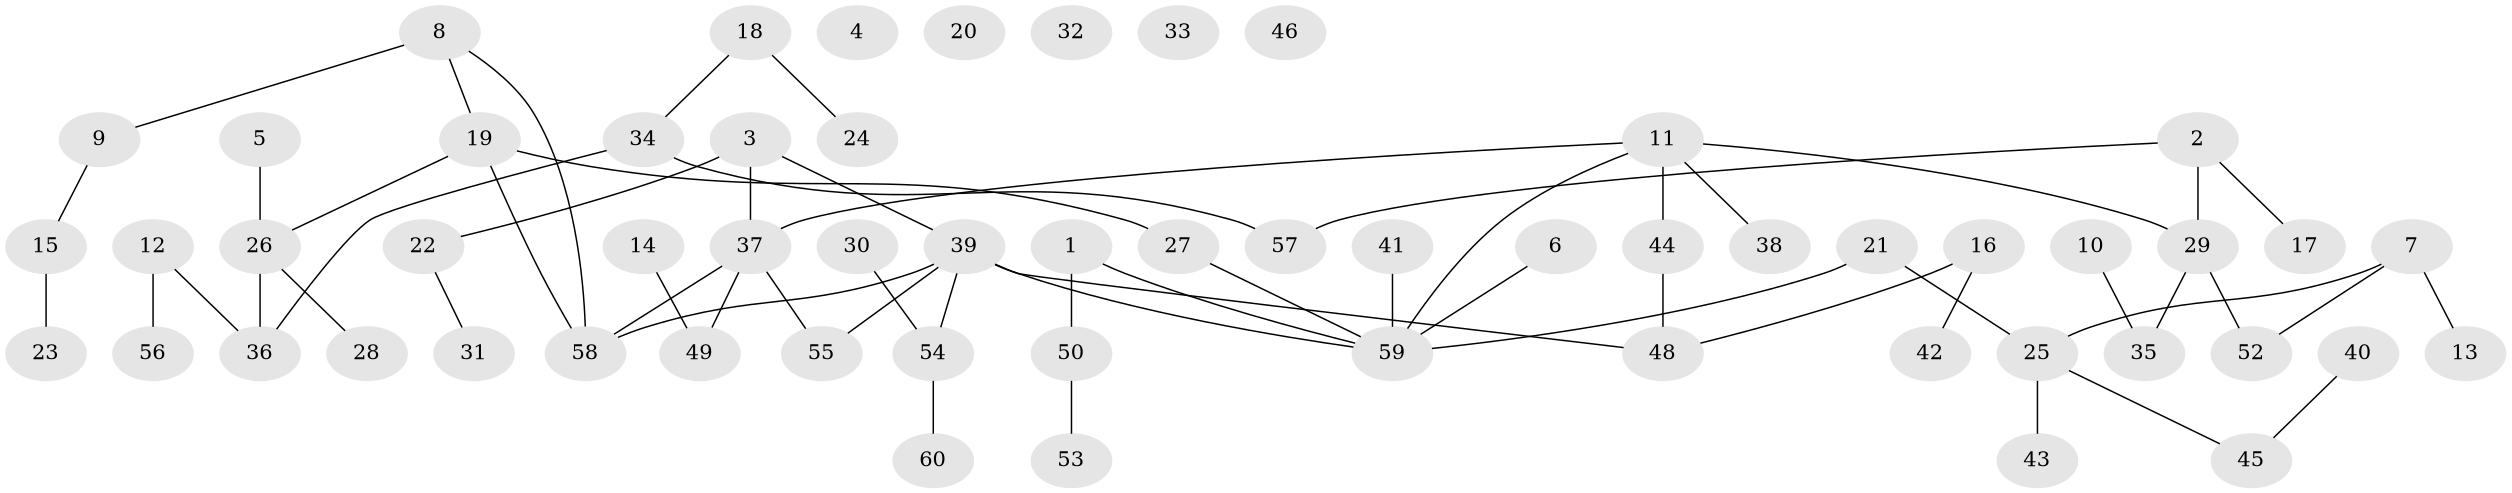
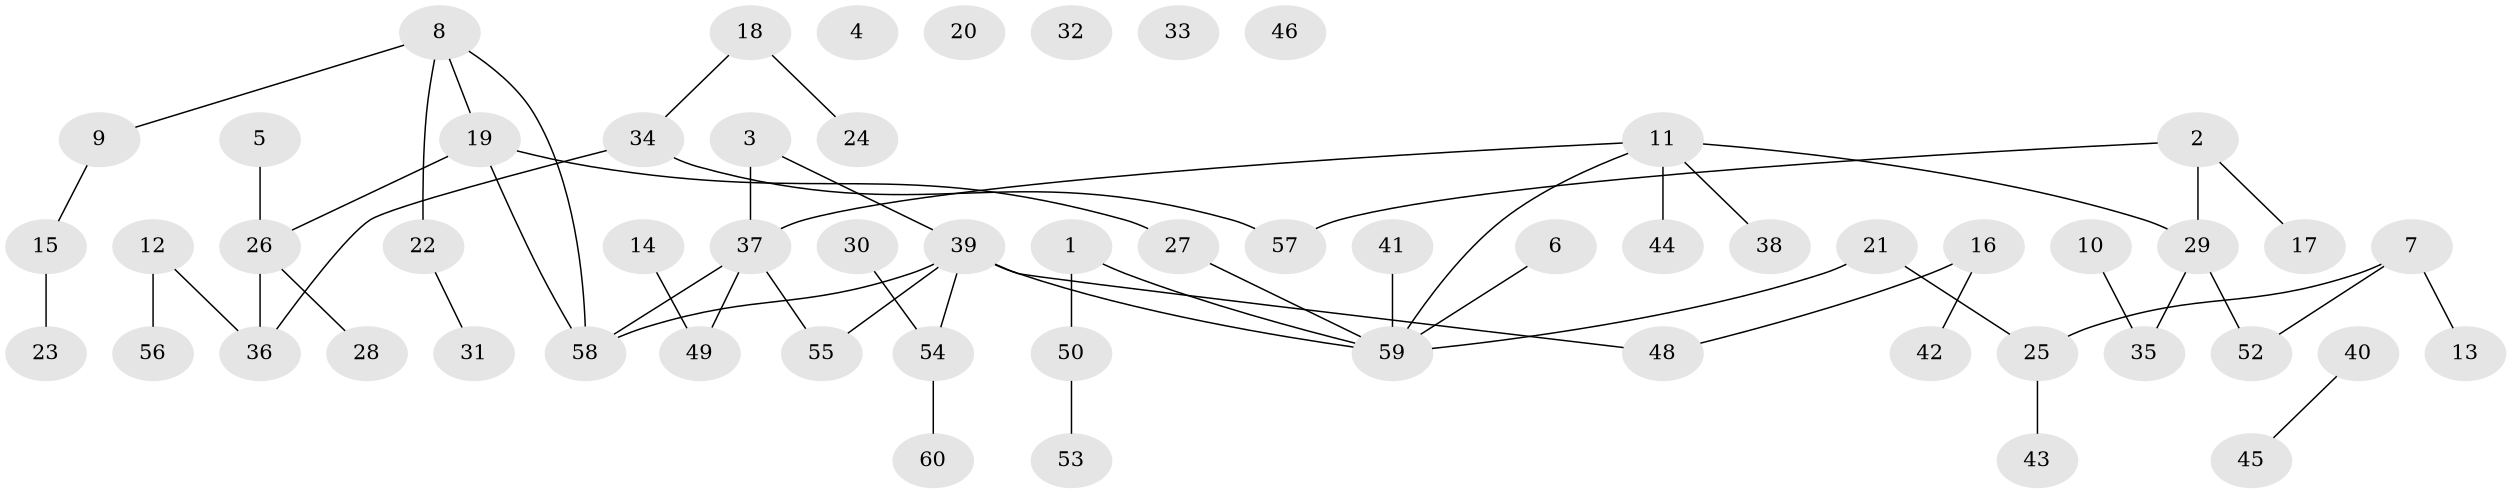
edge "3" -- "22": now "8" -- "22"
edge "44" -- "48": removed
edge "25" -- "45": removed
